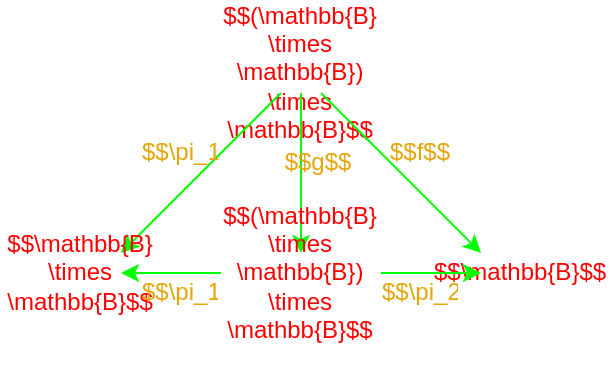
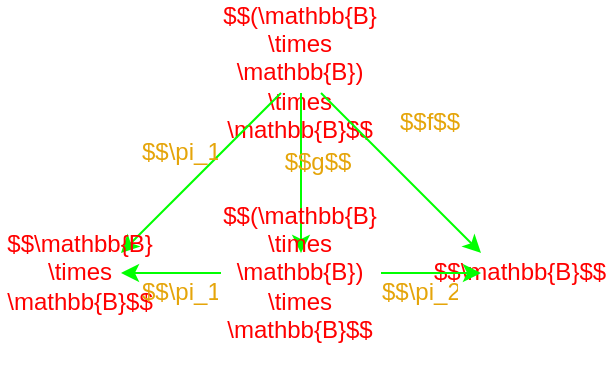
node "$$f$$": moved (421, 153) -> (431, 123)
